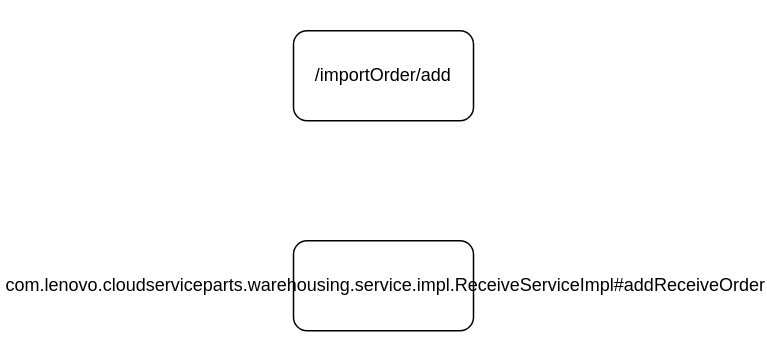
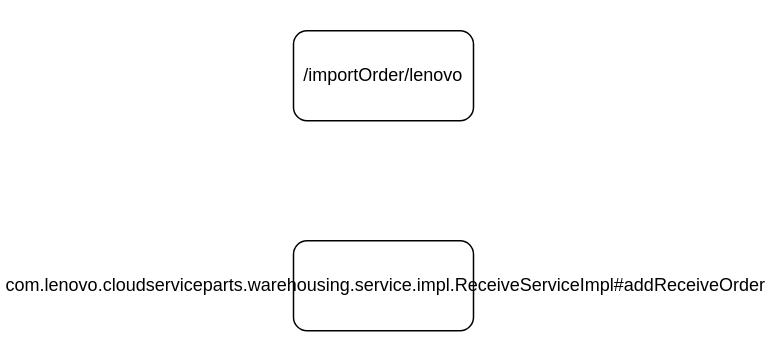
node "/importOrder/add": label "/importOrder/add" -> "/importOrder/lenovo"
